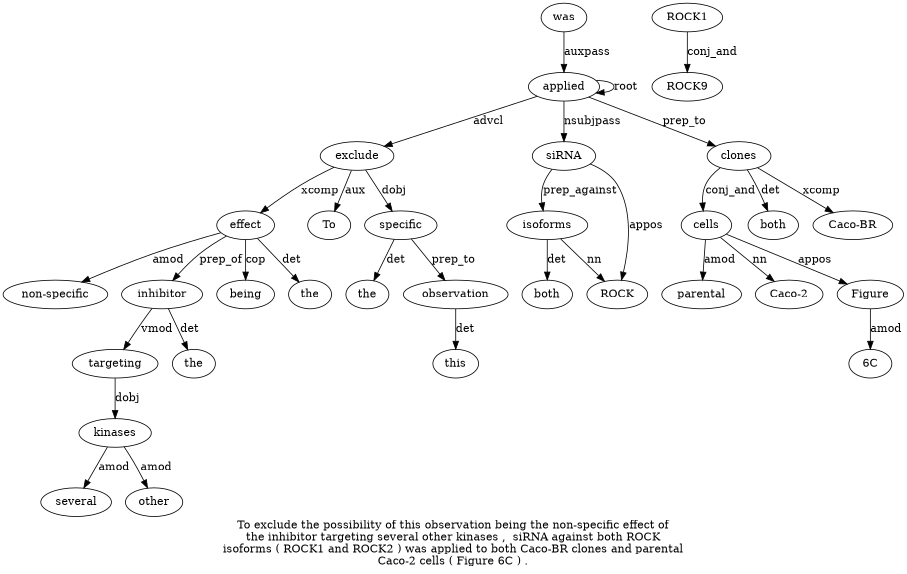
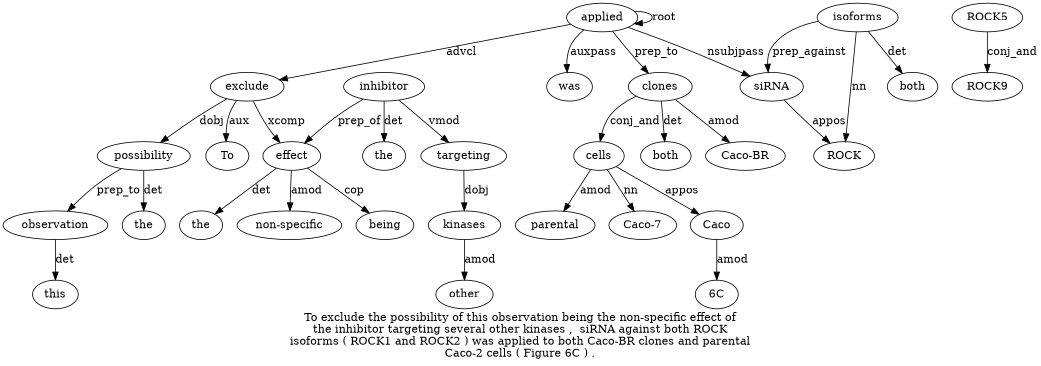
node "ROCK1": label "ROCK1" -> "ROCK5"
edge "was" -> "applied": reversed
edge "siRNA" -> "isoforms": reversed
edge "clones" -> "Caco-BR": label "xcomp" -> "amod"
node "specific": label "specific" -> "possibility"
edge "effect" -> "inhibitor": reversed
node "Caco-2": label "Caco-2" -> "Caco-7"
node "Figure": label "Figure" -> "Caco"
node "several": removed
